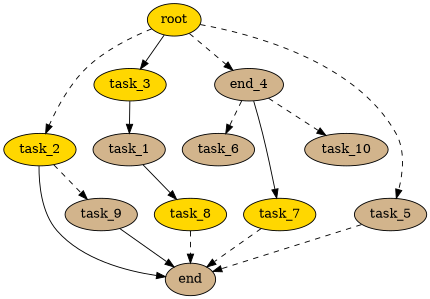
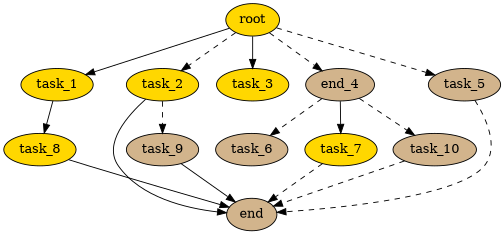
edge "task_3" -> "task_1": now "root" -> "task_1"
node "task_1": fillcolor tan -> gold
edge "task_10" -> "end": added
edge "task_8" -> "end": style dashed -> solid
